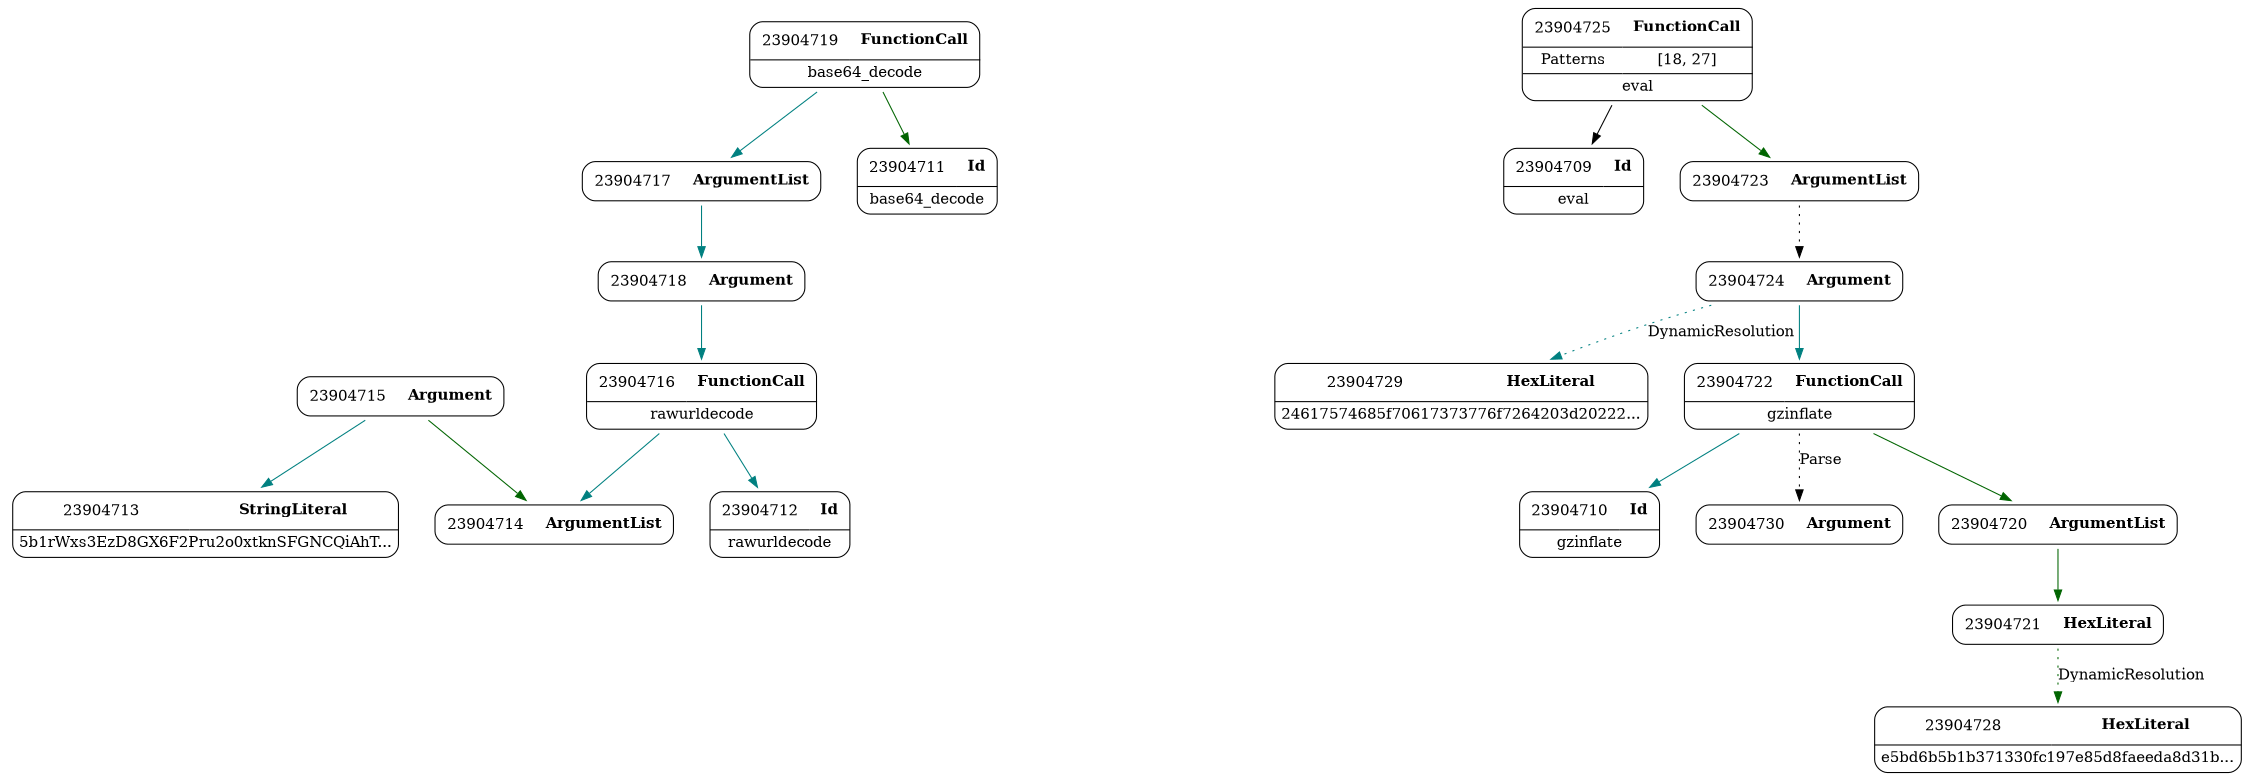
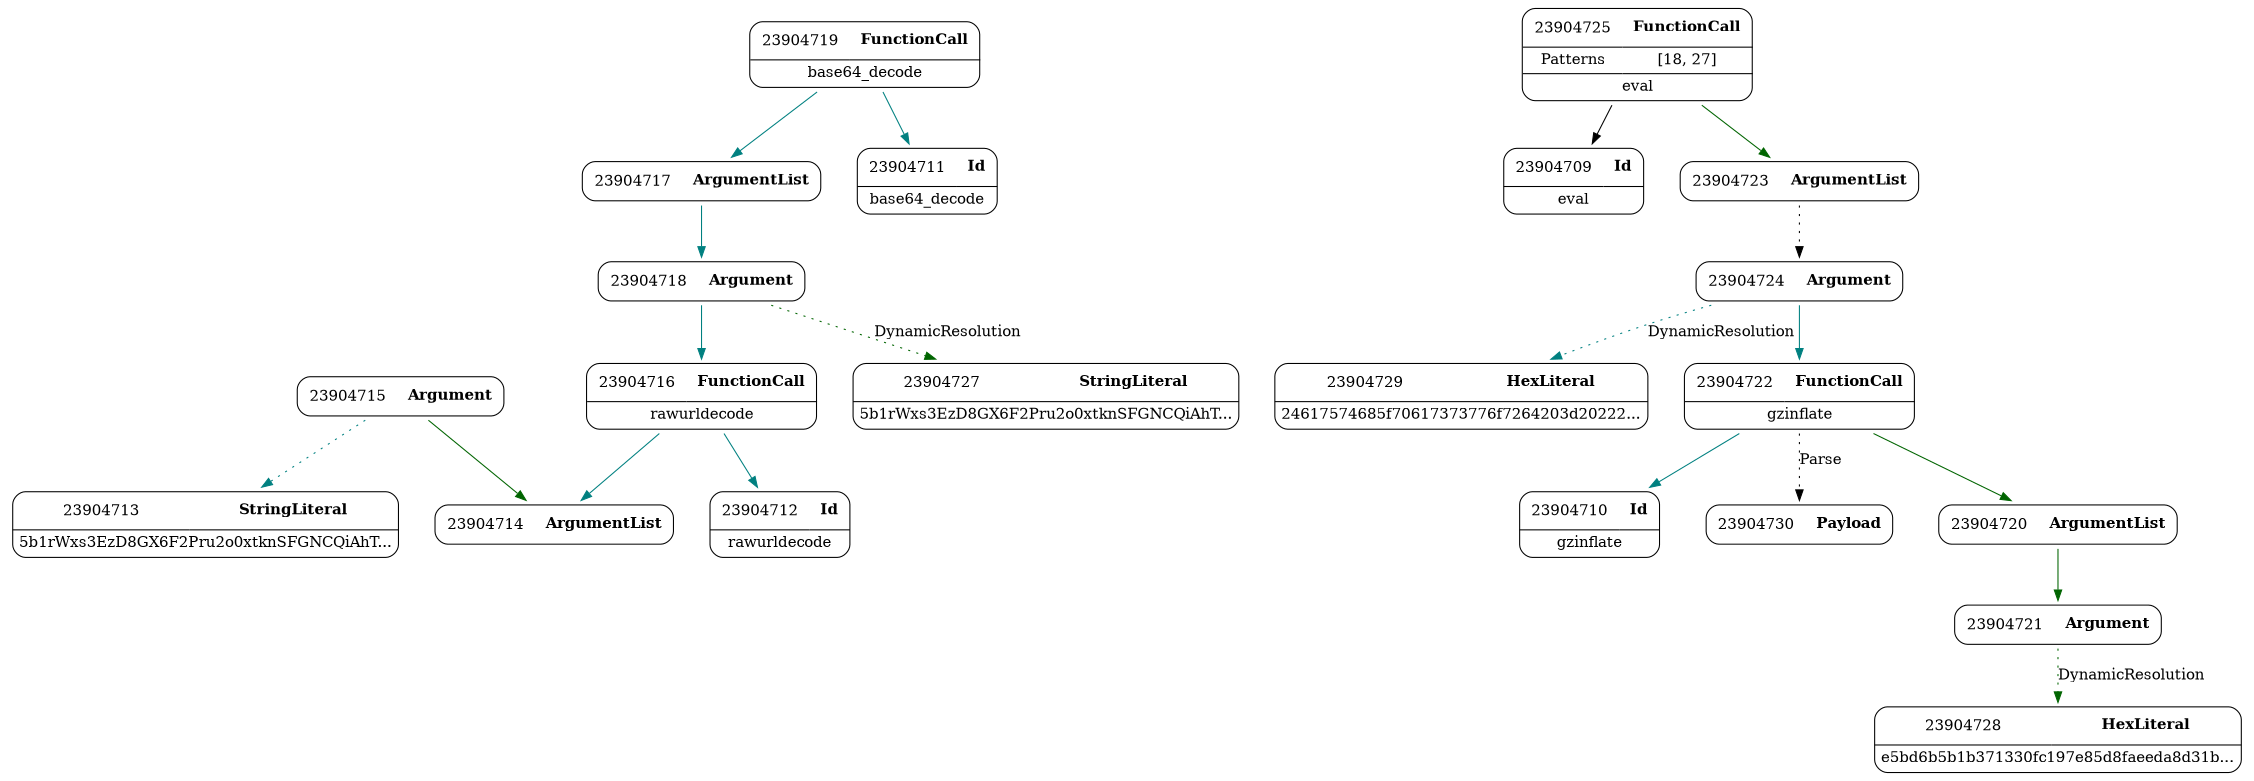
edge "23904719" -> "23904711": color darkgreen -> teal
node "23904727": added
edge "23904715" -> "23904713": style solid -> dotted
node "23904730": text "Argument" -> "Payload"
node "23904721": text "HexLiteral" -> "Argument"
